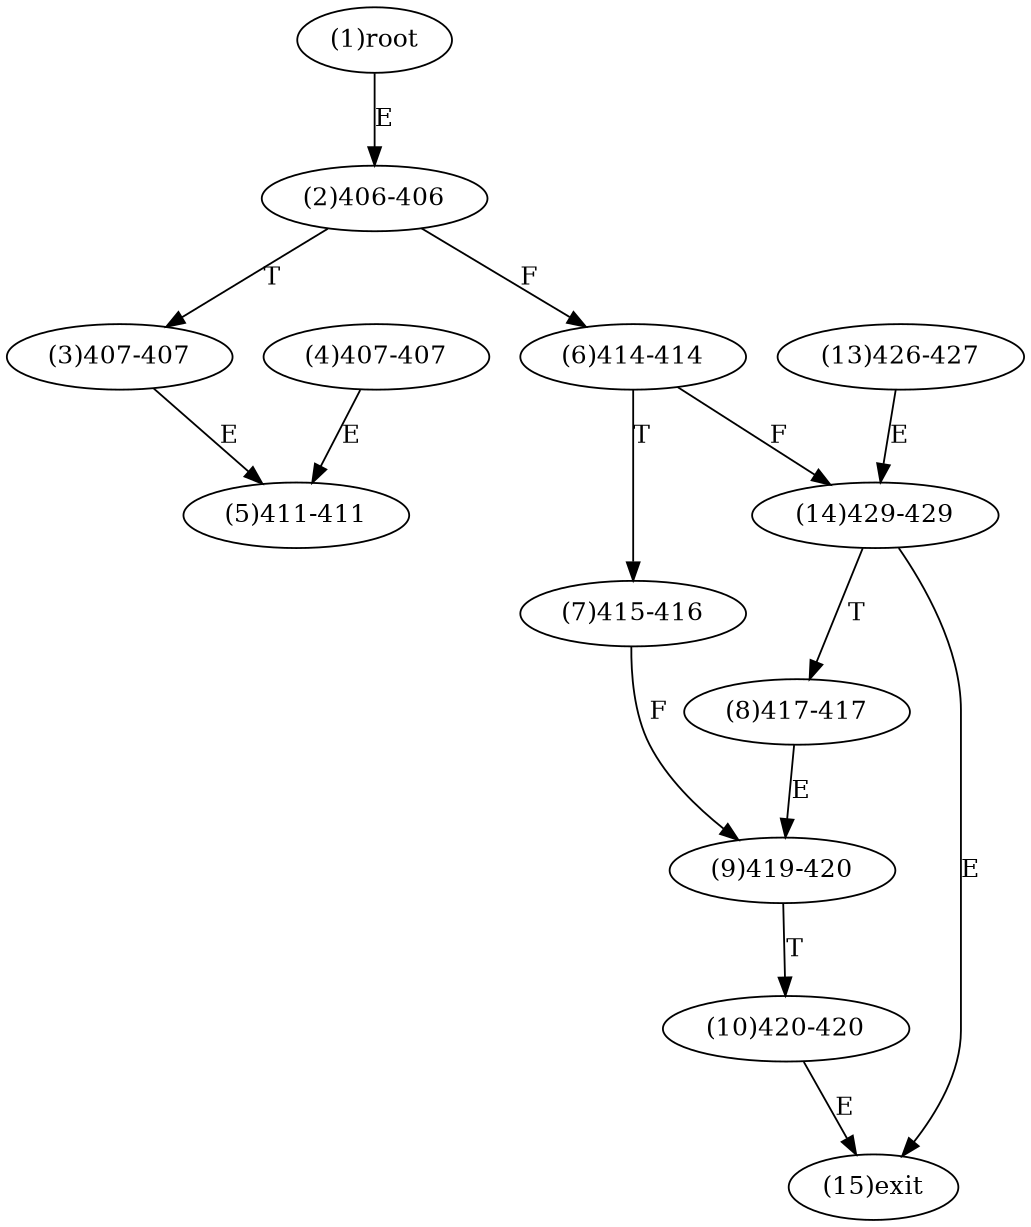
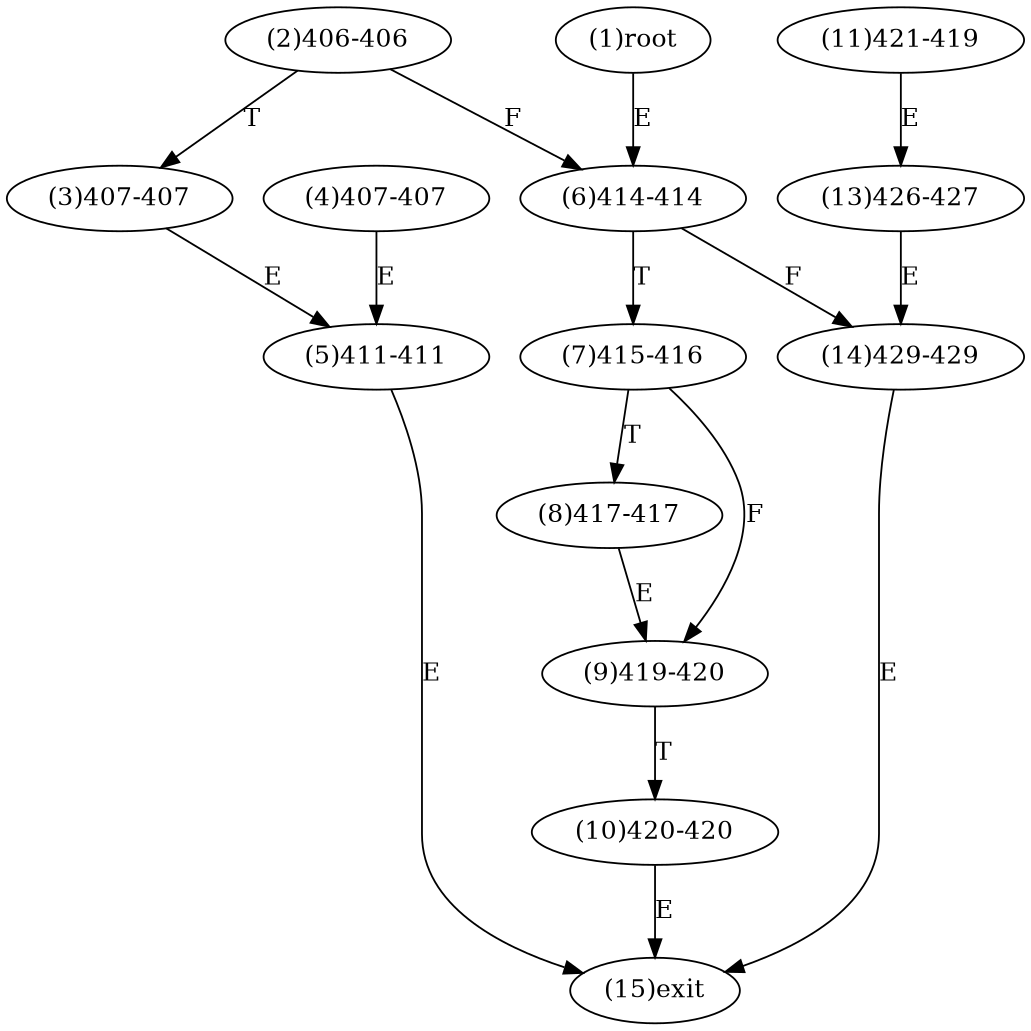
node "(11)421-419": added
edge "(1)root" -> "(2)406-406": now "(1)root" -> "(6)414-414"
edge "(14)429-429" -> "(8)417-417": now "(7)415-416" -> "(8)417-417"
edge "(5)411-411" -> "(15)exit": added, label "E"
